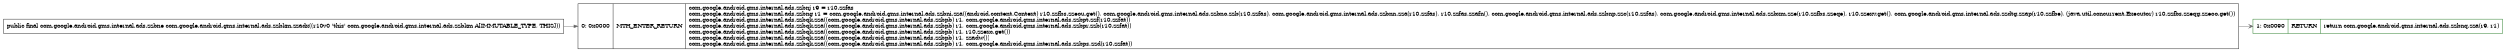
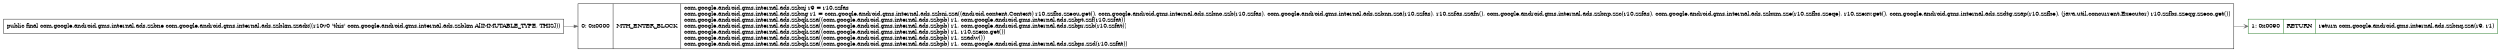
node "0: 0x0000": text "MTH_ENTER_RETURN" -> "MTH_ENTER_BLOCK"
